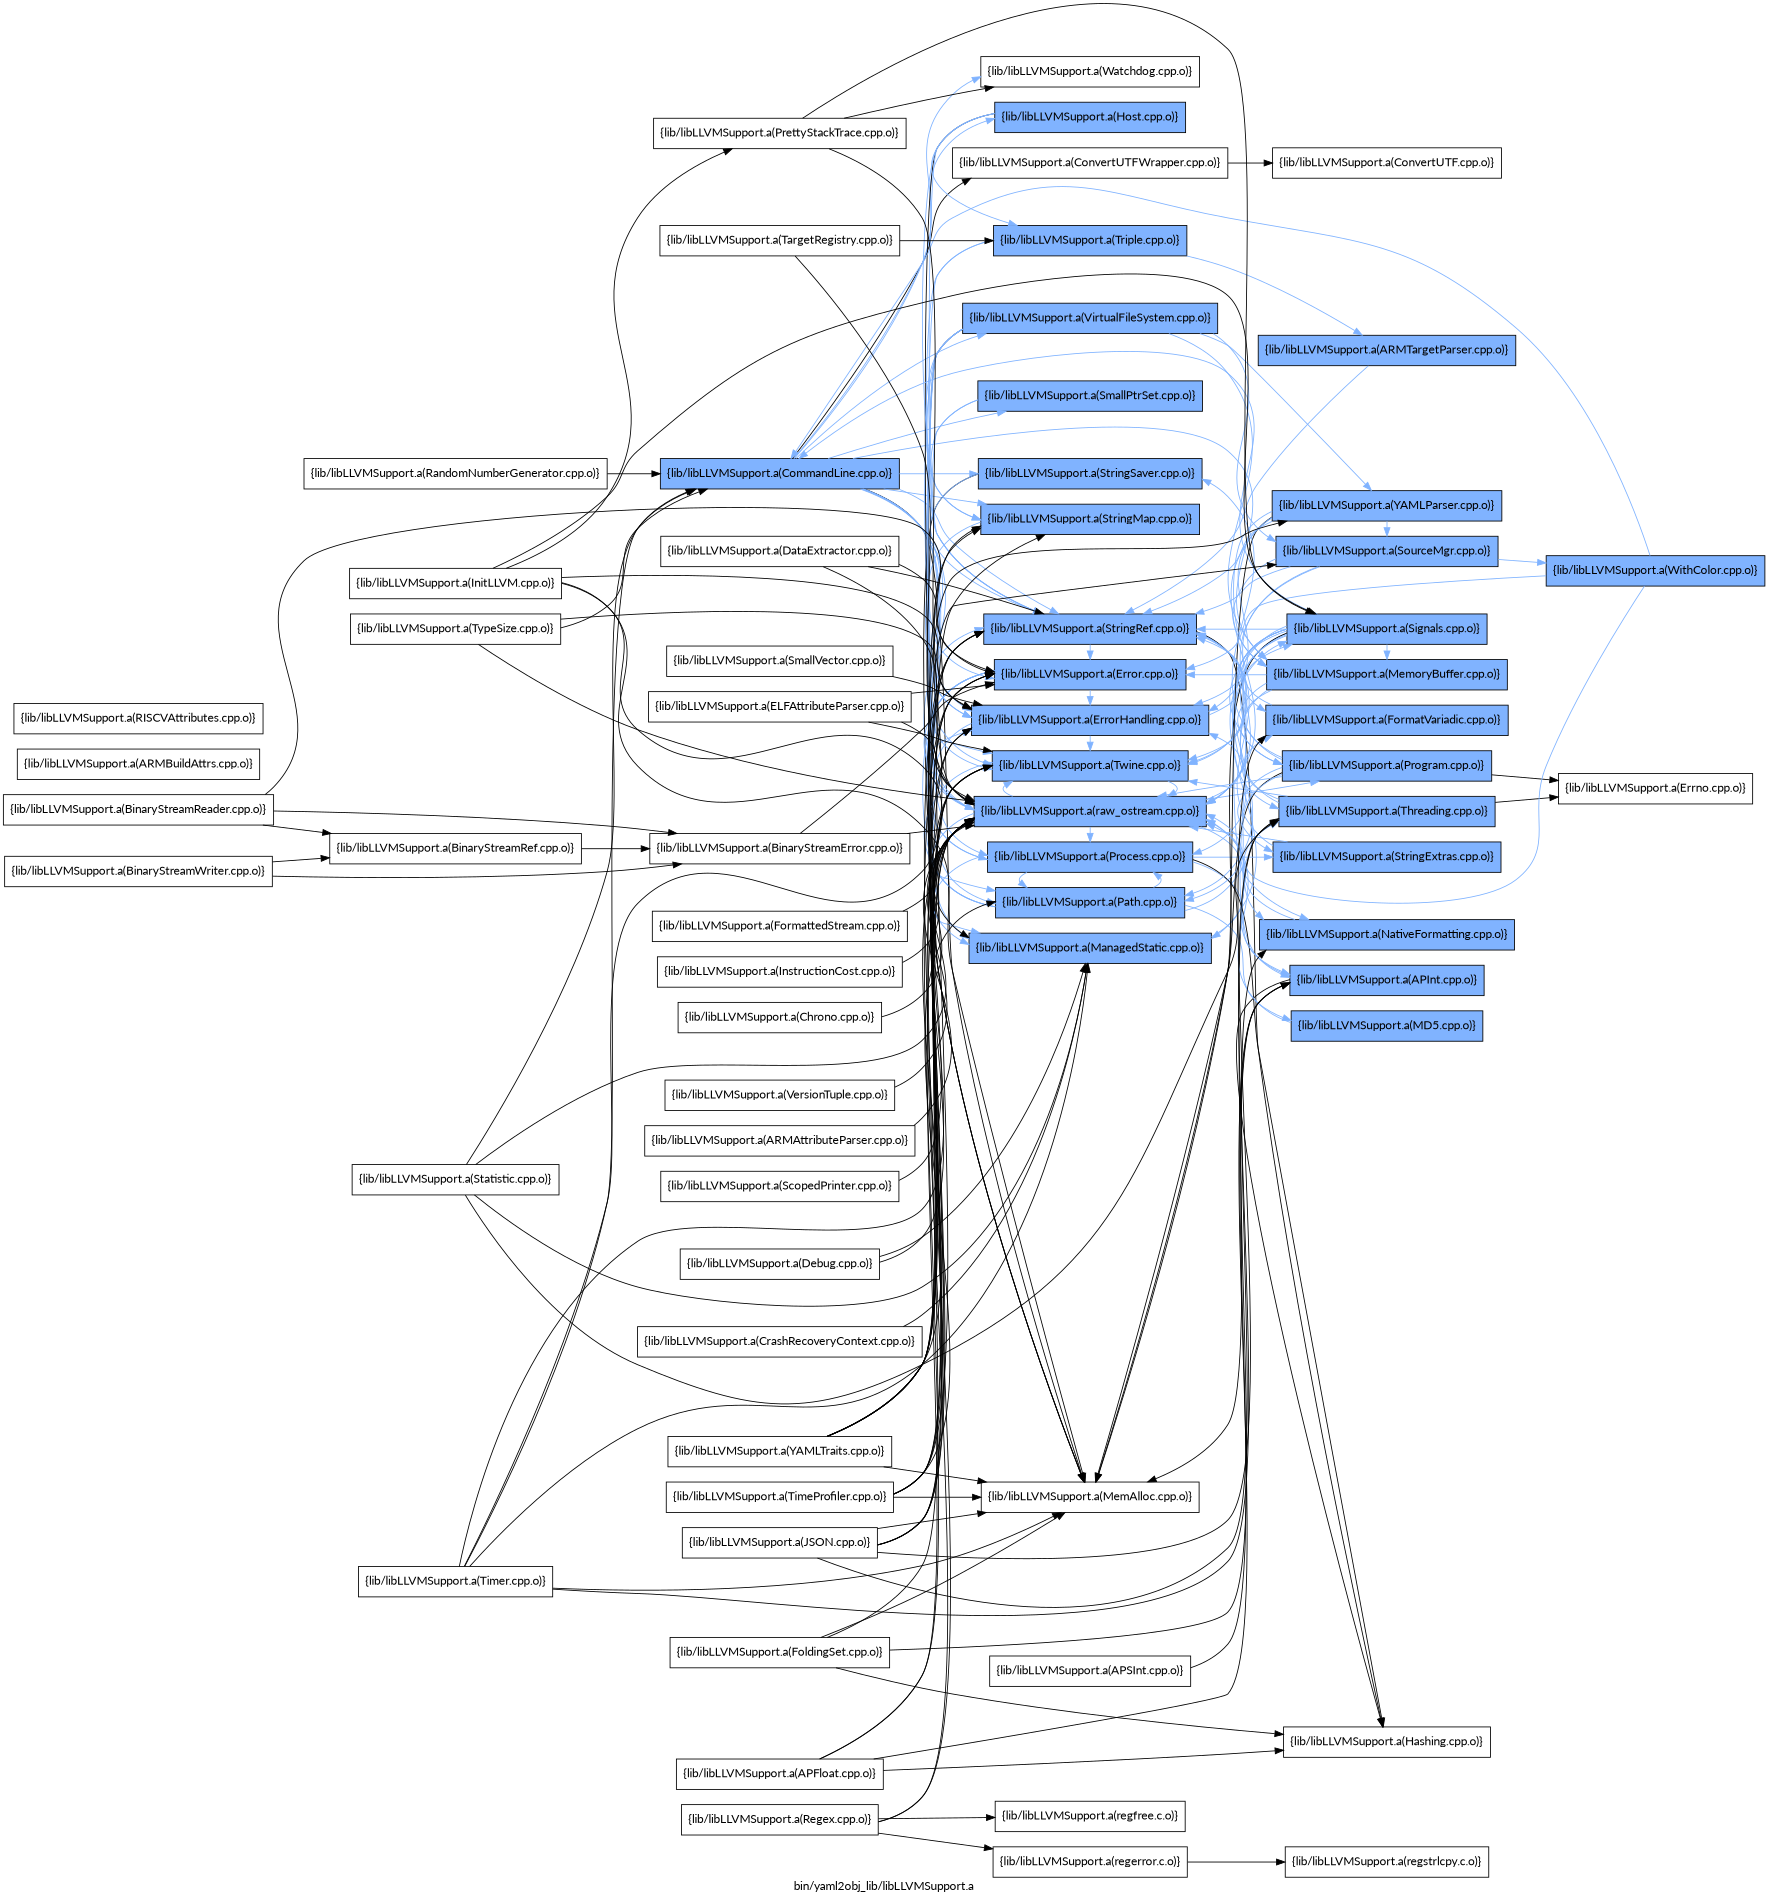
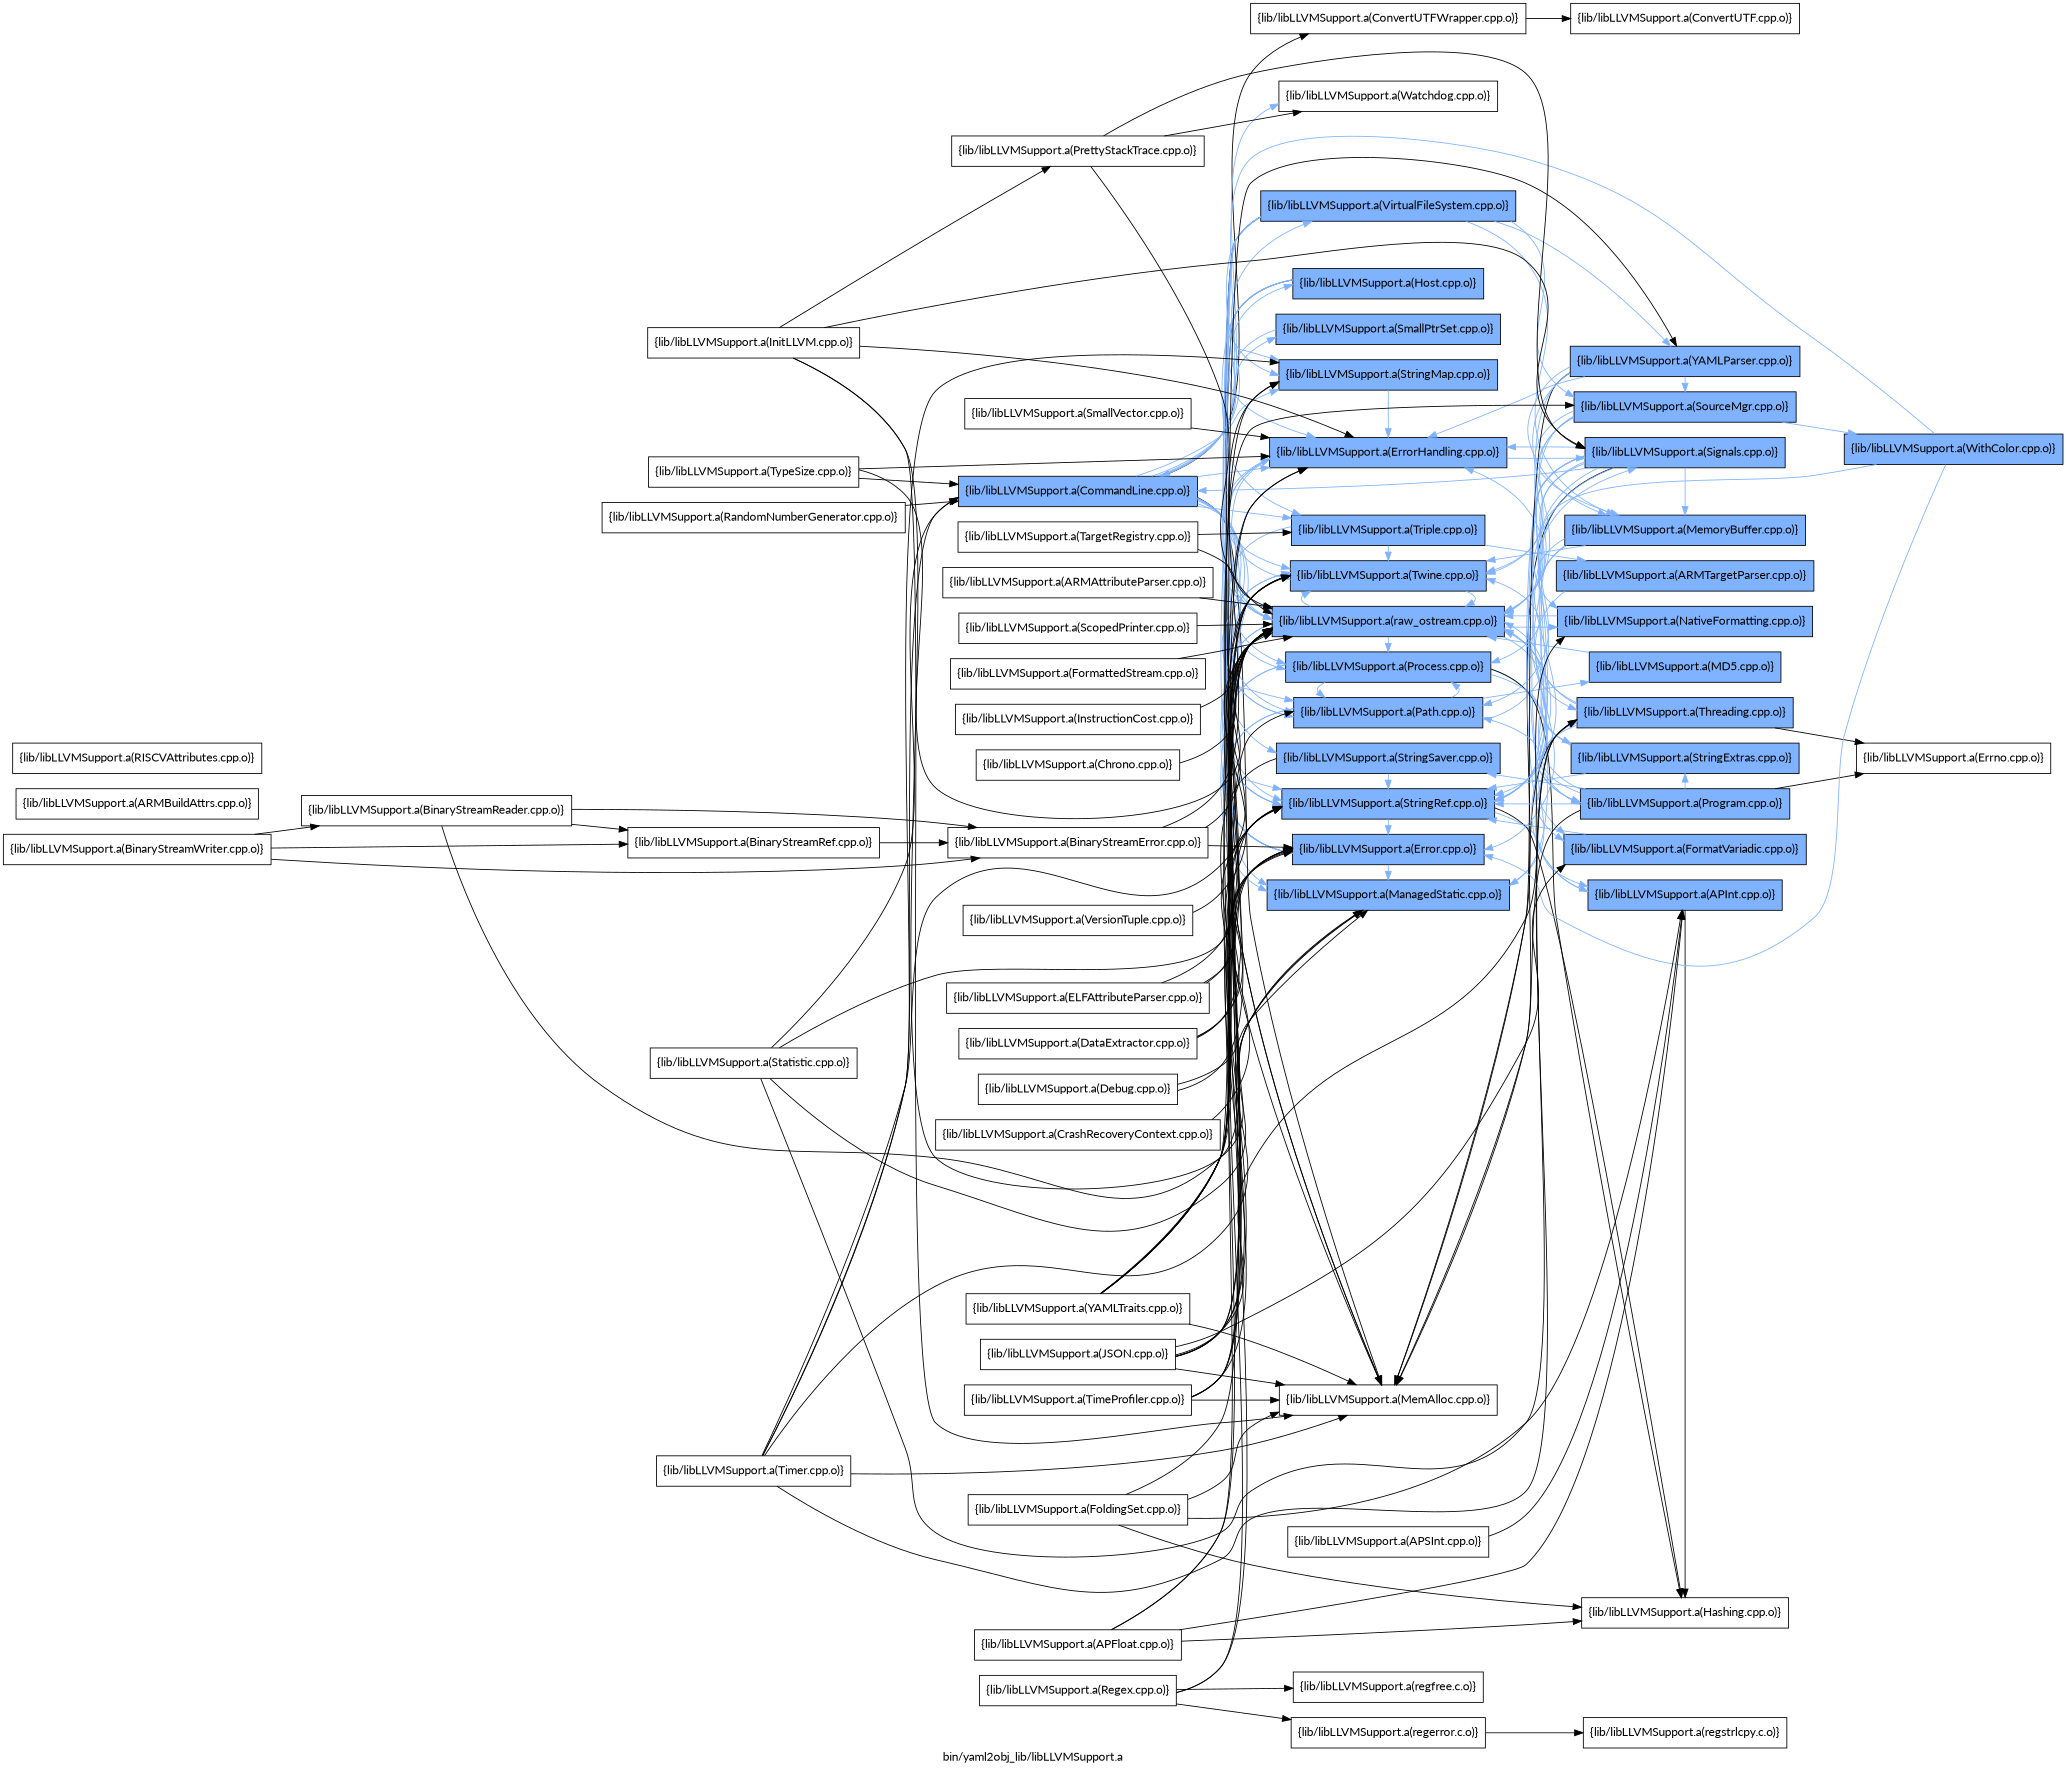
edge "{lib/libLLVMSupport.a(CommandLine.cpp.o)}" -> "{lib/libLLVMSupport.a(MemoryBuffer.cpp.o)}": now "{lib/libLLVMSupport.a(CommandLine.cpp.o)}" -> "{lib/libLLVMSupport.a(Triple.cpp.o)}"
edge "{lib/libLLVMSupport.a(VirtualFileSystem.cpp.o)}" -> "{lib/libLLVMSupport.a(Path.cpp.o)}": added
edge "{lib/libLLVMSupport.a(SmallPtrSet.cpp.o)}" -> "{lib/libLLVMSupport.a(raw_ostream.cpp.o)}": now "{lib/libLLVMSupport.a(Host.cpp.o)}" -> "{lib/libLLVMSupport.a(raw_ostream.cpp.o)}"
edge "{lib/libLLVMSupport.a(BinaryStreamWriter.cpp.o)}" -> "{lib/libLLVMSupport.a(BinaryStreamReader.cpp.o)}": added
edge "{lib/libLLVMSupport.a(TimeProfiler.cpp.o)}" -> "{lib/libLLVMSupport.a(StringMap.cpp.o)}": now "{lib/libLLVMSupport.a(BinaryStreamError.cpp.o)}" -> "{lib/libLLVMSupport.a(StringMap.cpp.o)}"
edge "{lib/libLLVMSupport.a(CrashRecoveryContext.cpp.o)}" -> "{lib/libLLVMSupport.a(ManagedStatic.cpp.o)}": now "{lib/libLLVMSupport.a(CrashRecoveryContext.cpp.o)}" -> "{lib/libLLVMSupport.a(StringRef.cpp.o)}"
